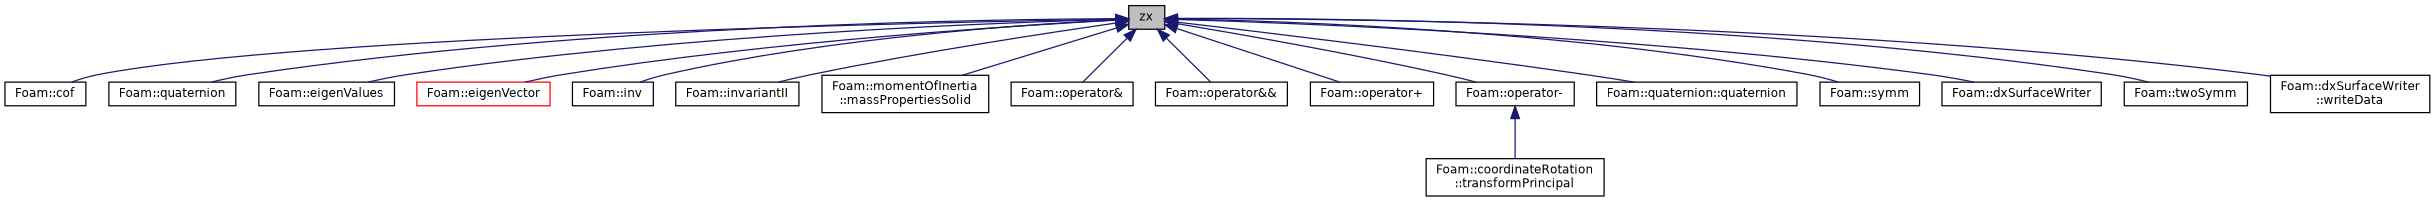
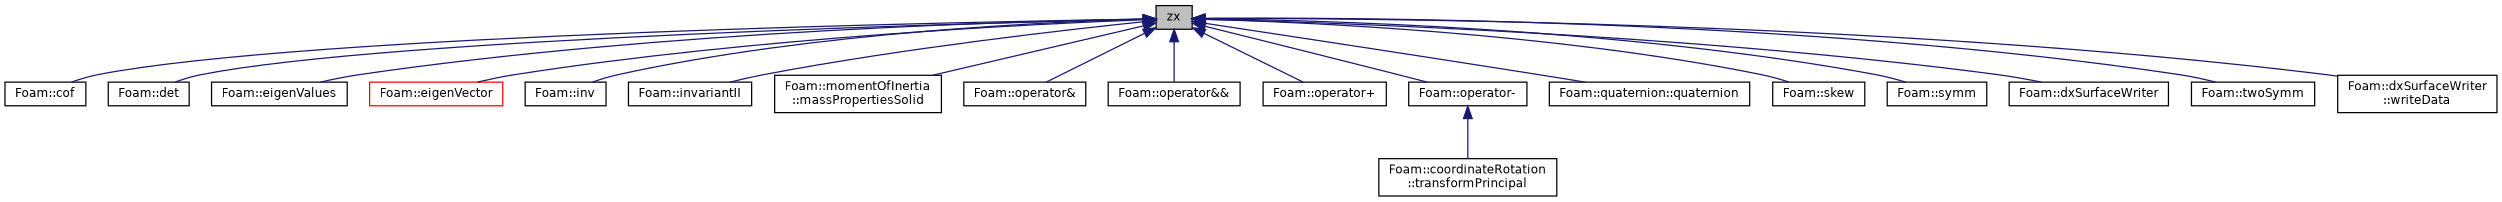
node "Foam::quaternion": label "Foam::quaternion" -> "Foam::det"
node "Foam::skew": added
